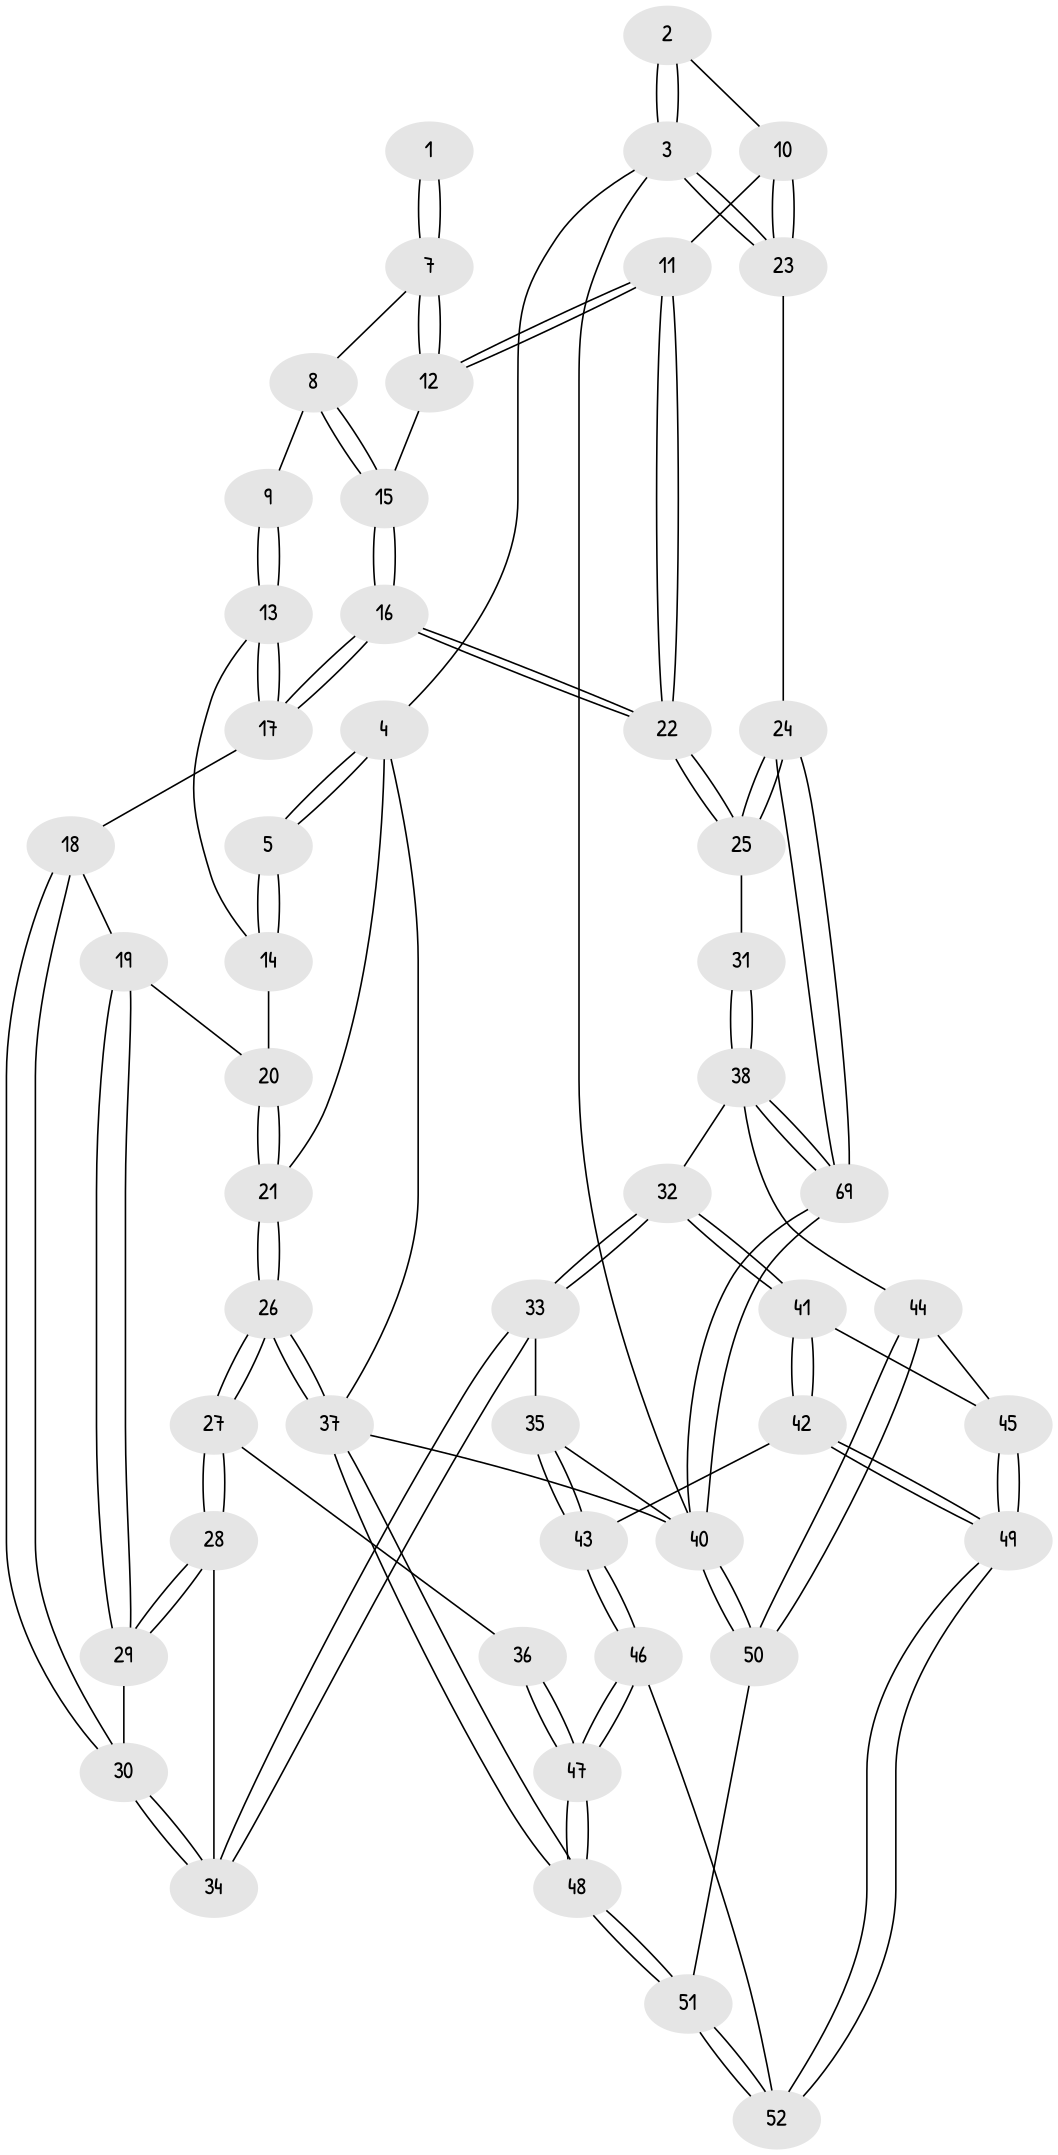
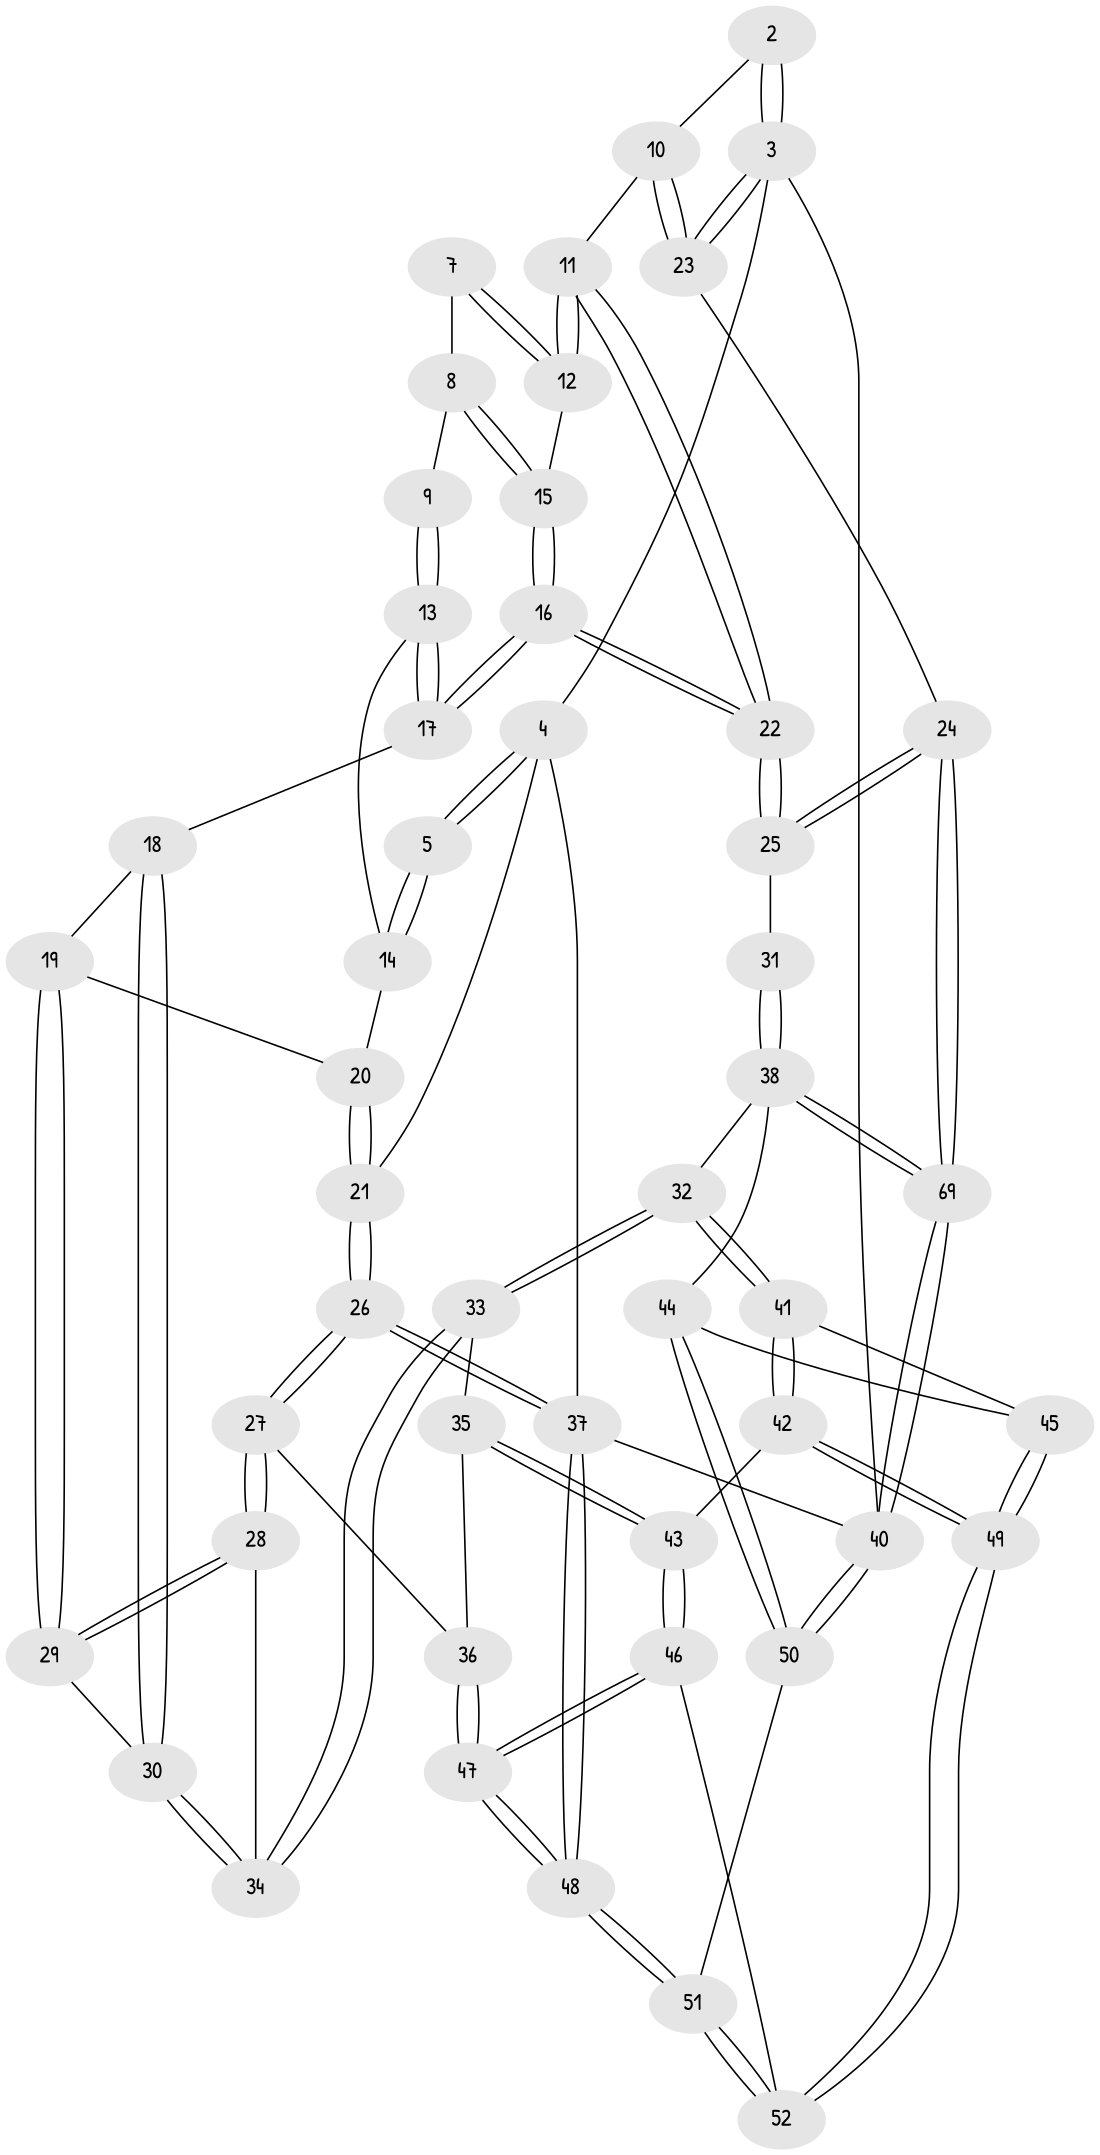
node "1": removed
edge "35" -- "40": now "35" -- "36"
